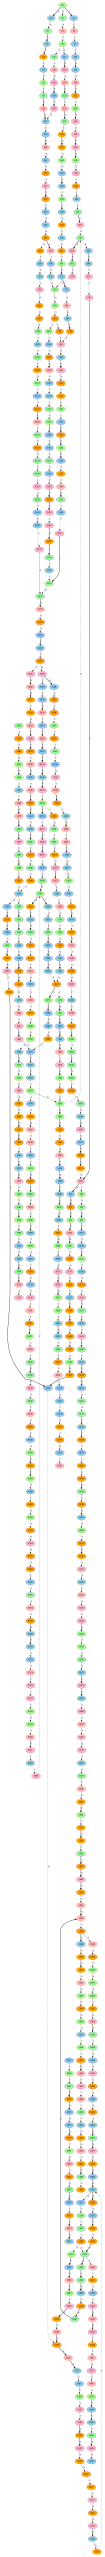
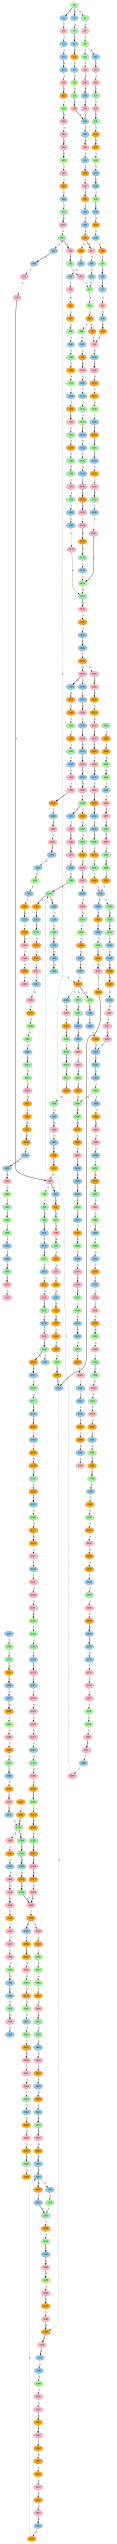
edge "S360" -> "S369": now "S362" -> "S369"
edge "S151" -> "S156": now "S146" -> "S156"
edge "S255" -> "S262": now "S255" -> "S261"
